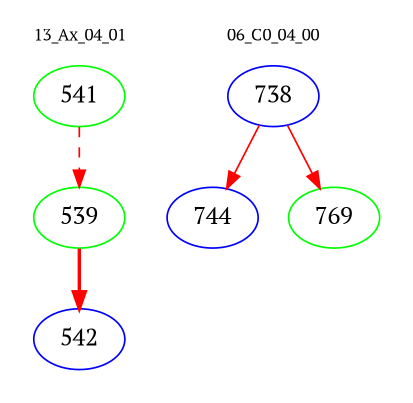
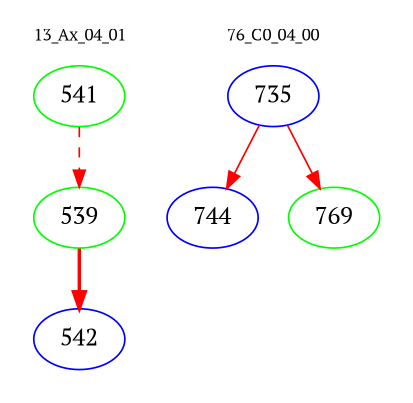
cluster "06_C0_04_00": label "06_C0_04_00" -> "76_C0_04_00"
node "738": label "738" -> "735"
